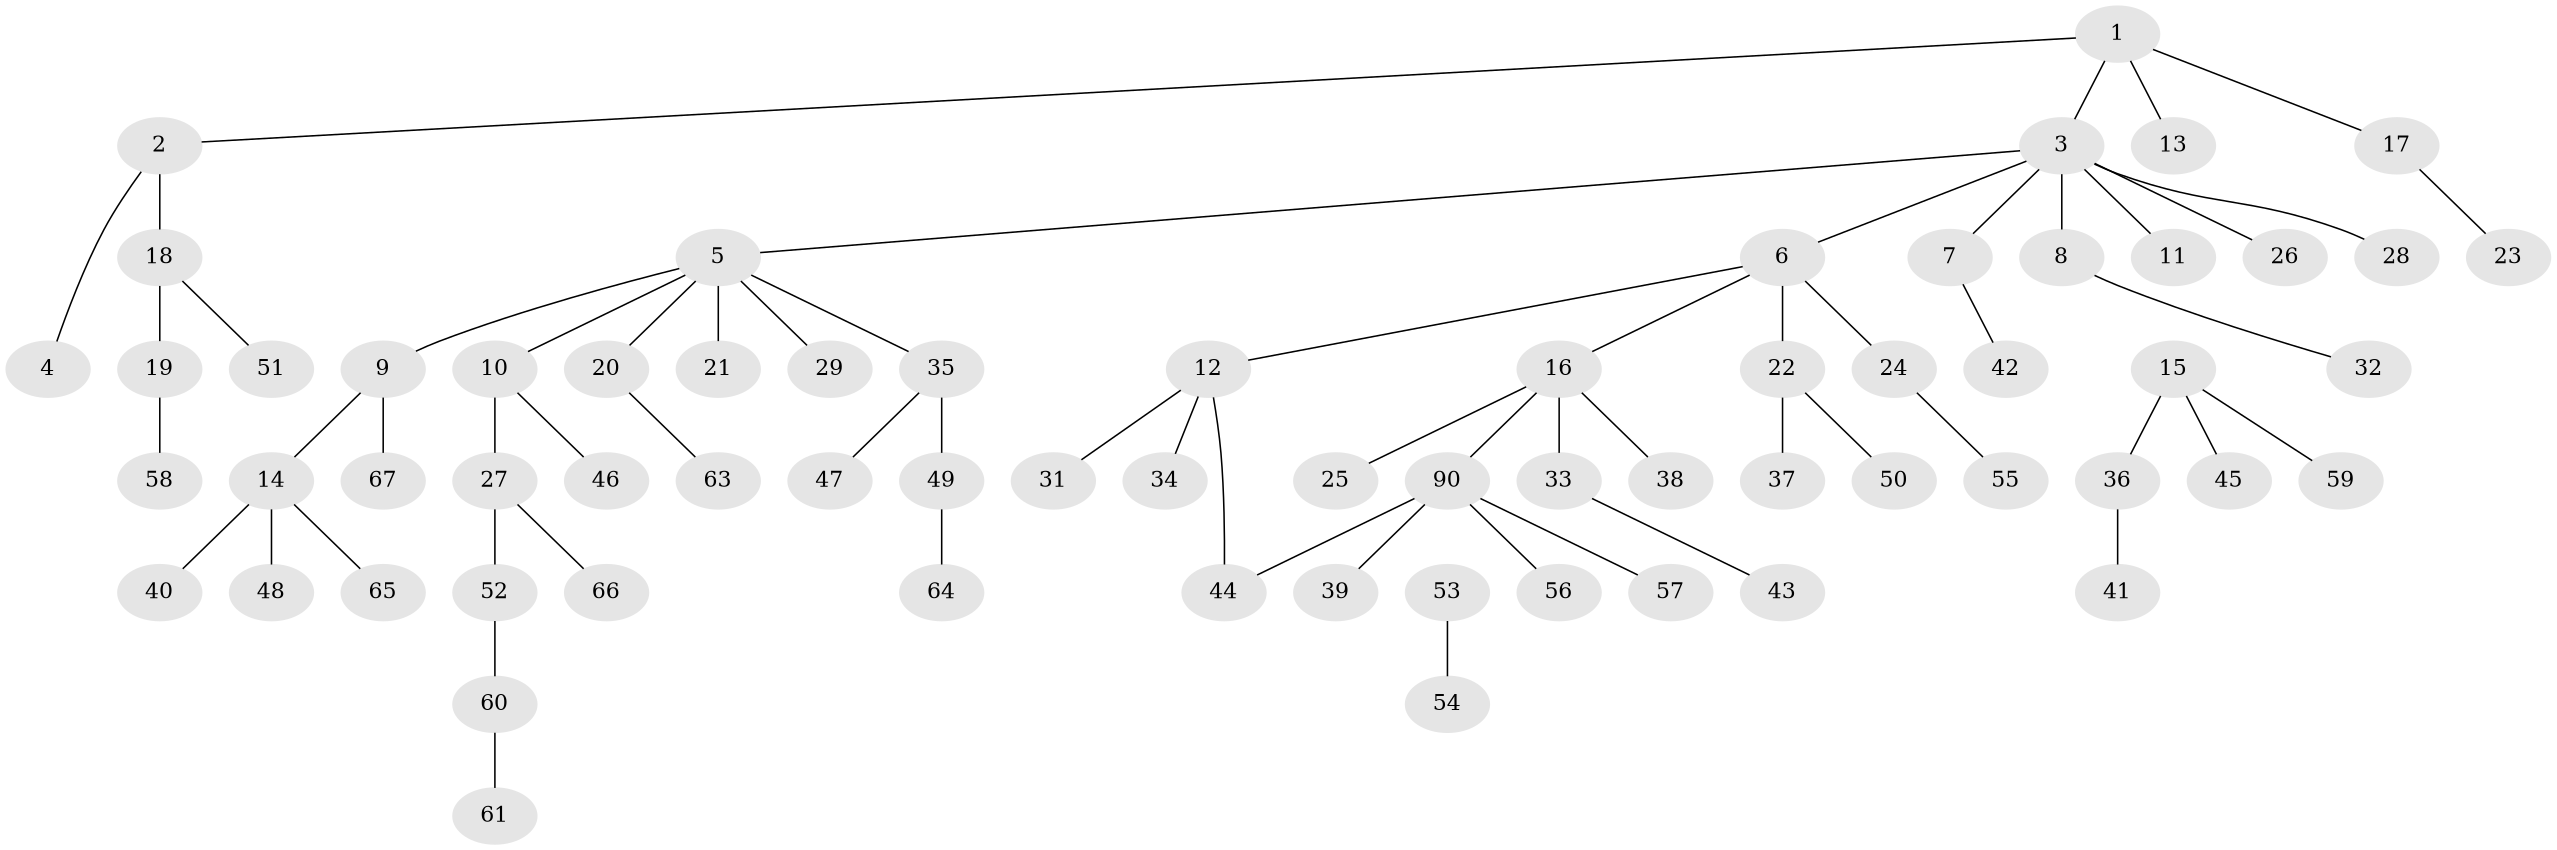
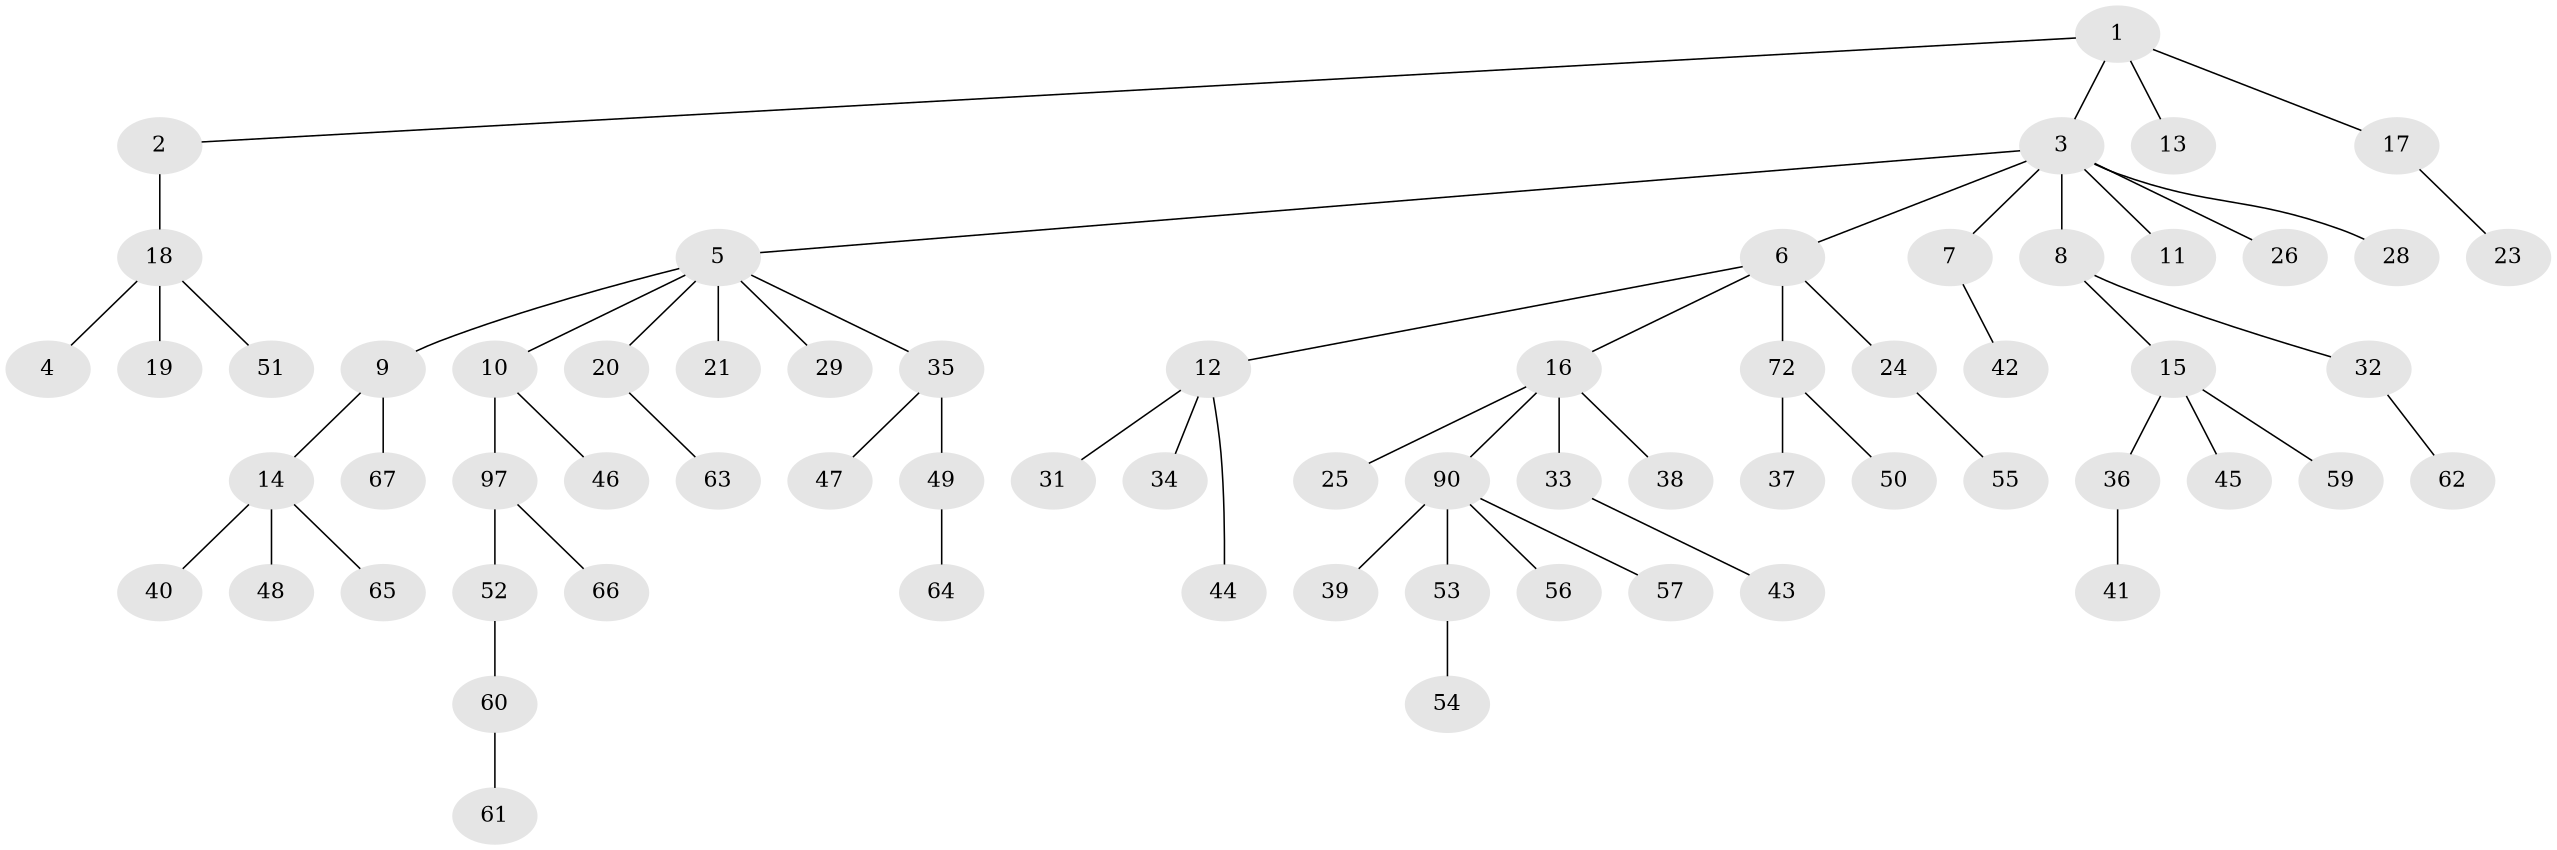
edge "2" -- "4": now "18" -- "4"
edge "8" -- "15": added
node "22": label "22" -> "72"
node "58": removed
node "27": label "27" -> "97"
node "62": added
edge "90" -- "44": now "90" -- "53"
